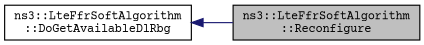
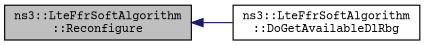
edge "ns3::LteFfrSoftAlgorithm ::Reconfigure" -> "ns3::LteFfrSoftAlgorithm ::DoGetAvailableDlRbg": reversed
